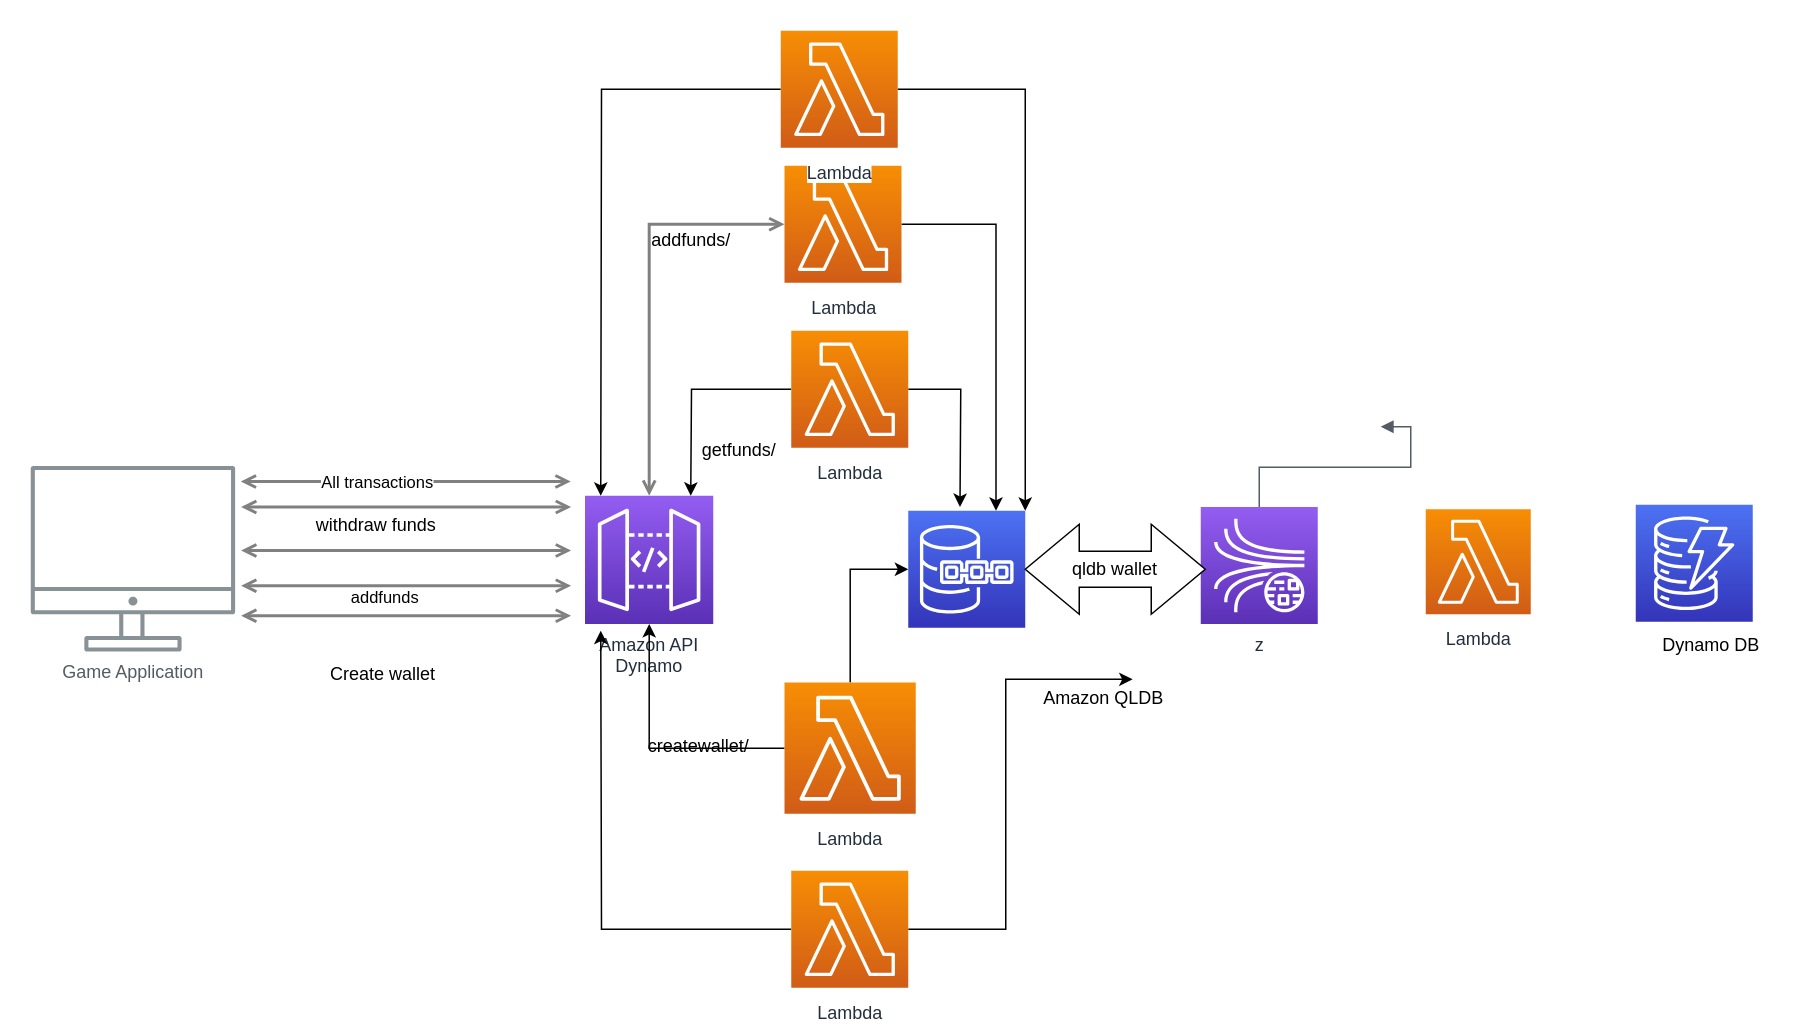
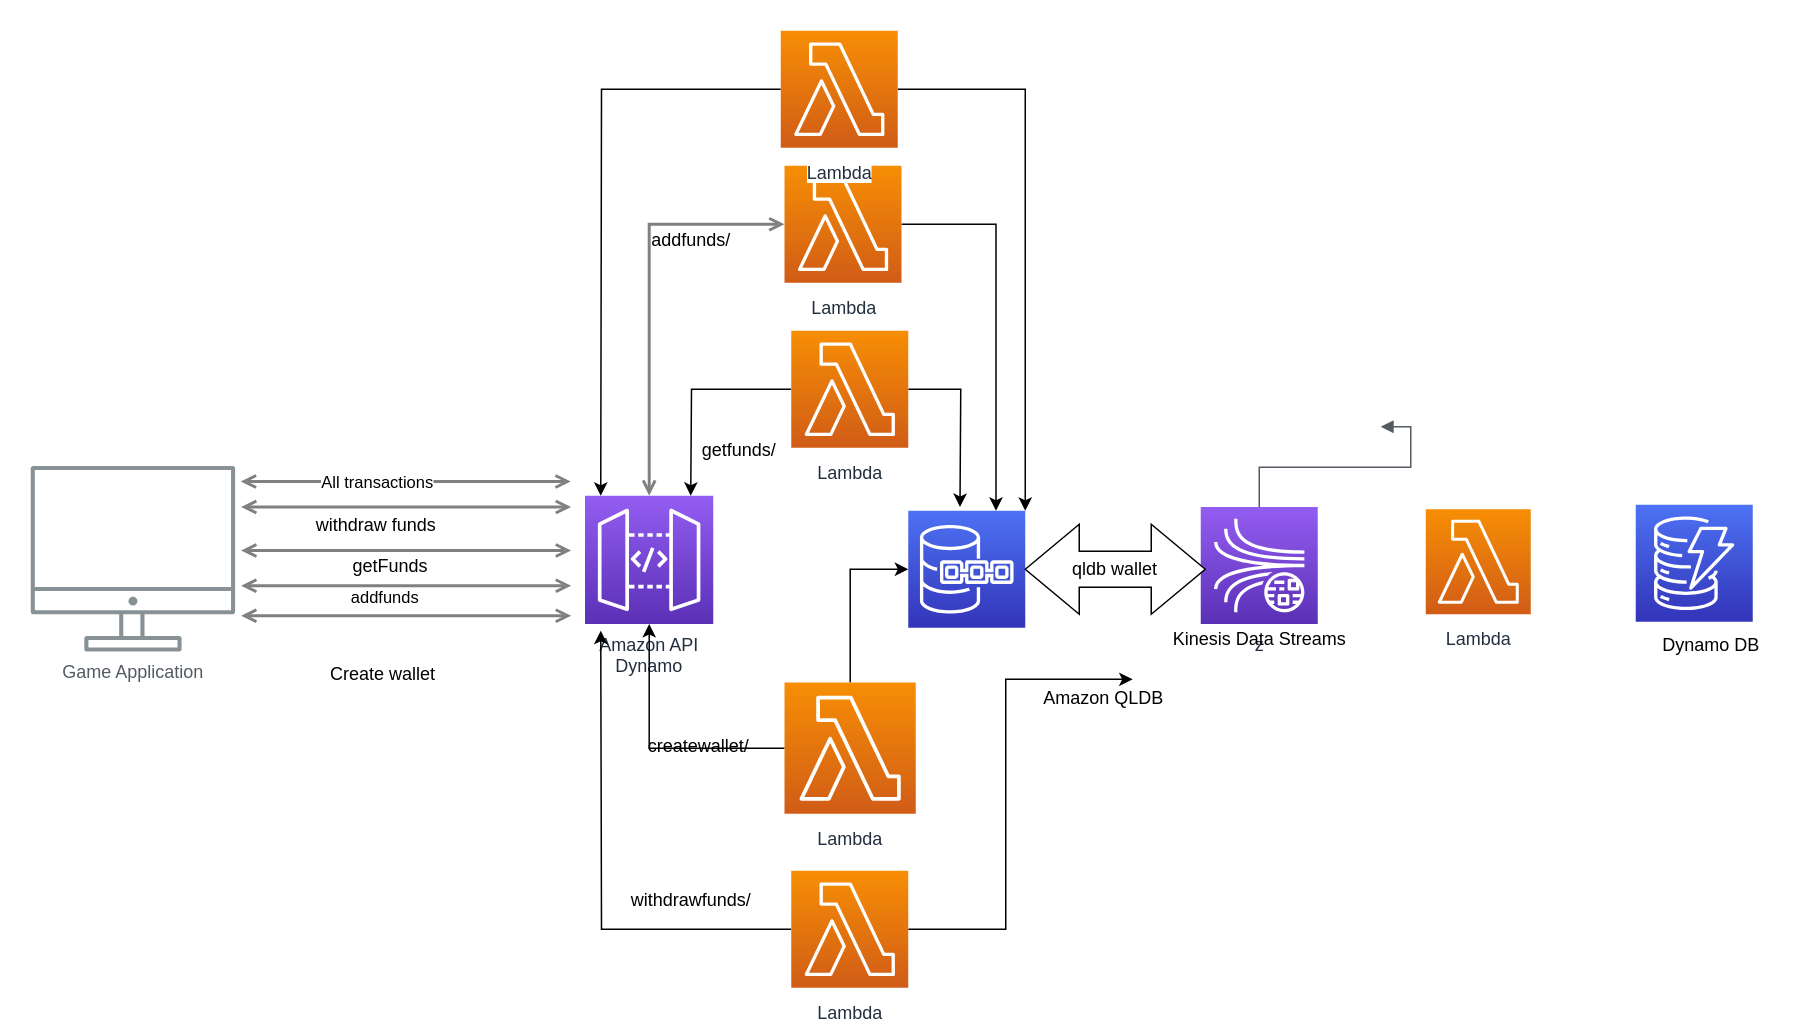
node "getFunds": added
node "Kinesis Data Streams": added
node "withdrawfunds/": added
